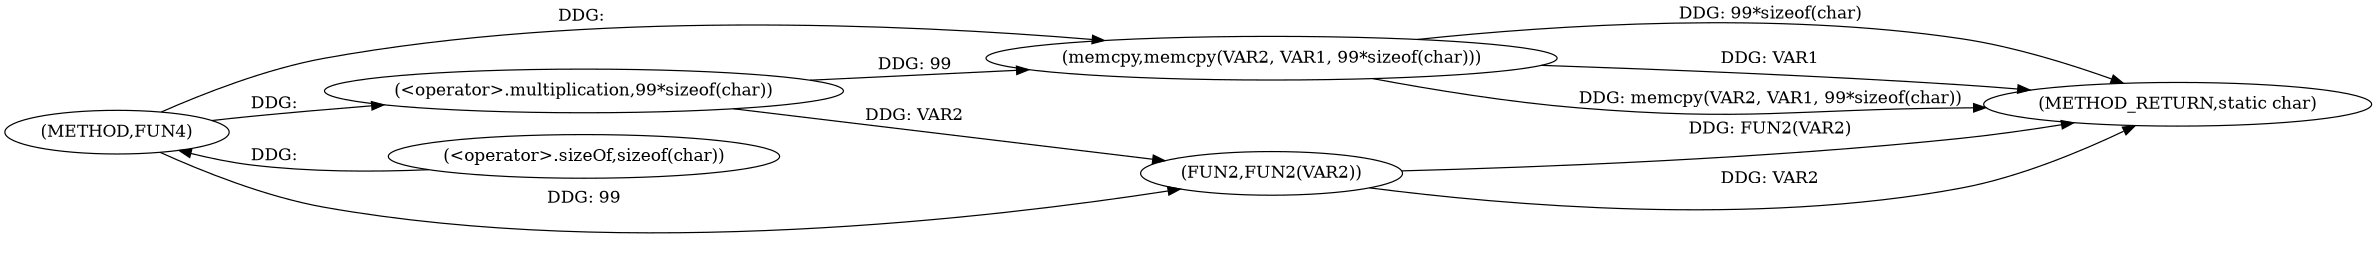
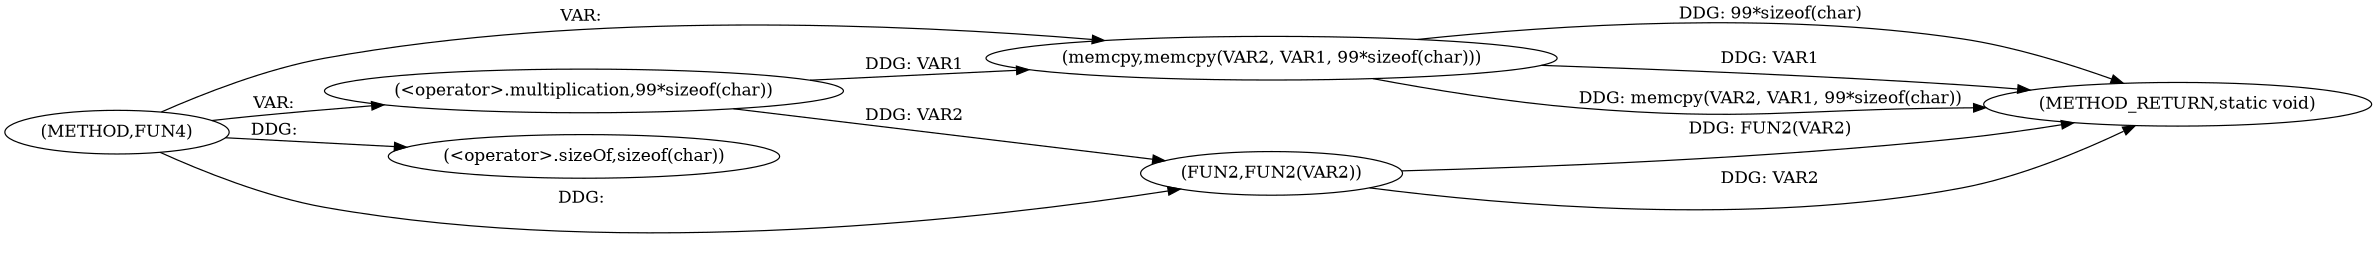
edge "(METHOD,FUN4)" -> "(memcpy,memcpy(VAR2, VAR1, 99*sizeof(char)))": label "DDG: " -> "VAR: "
edge "(<operator>.multiplication,99*sizeof(char))" -> "(memcpy,memcpy(VAR2, VAR1, 99*sizeof(char)))": label "DDG: 99" -> "DDG: VAR1"
edge "(METHOD,FUN4)" -> "(<operator>.multiplication,99*sizeof(char))": label "DDG: " -> "VAR: "
node "(METHOD_RETURN,static char)": label "(METHOD_RETURN,static char)" -> "(METHOD_RETURN,static void)"
edge "(<operator>.sizeOf,sizeof(char))" -> "(METHOD,FUN4)": reversed
edge "(METHOD,FUN4)" -> "(FUN2,FUN2(VAR2))": label "DDG: 99" -> "DDG: "
